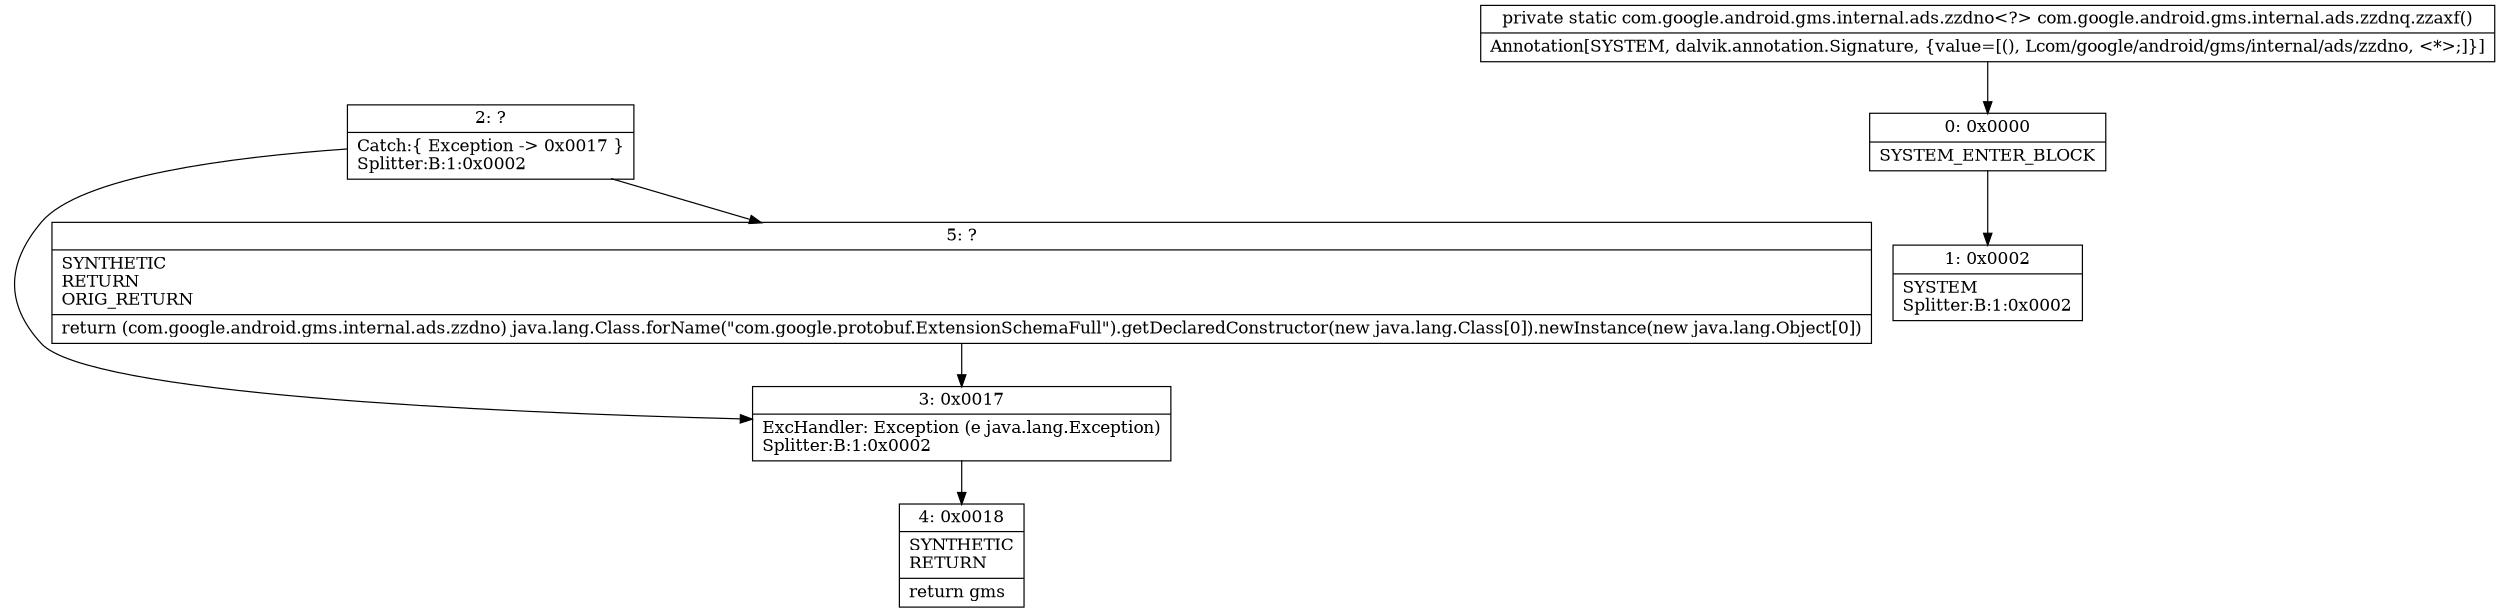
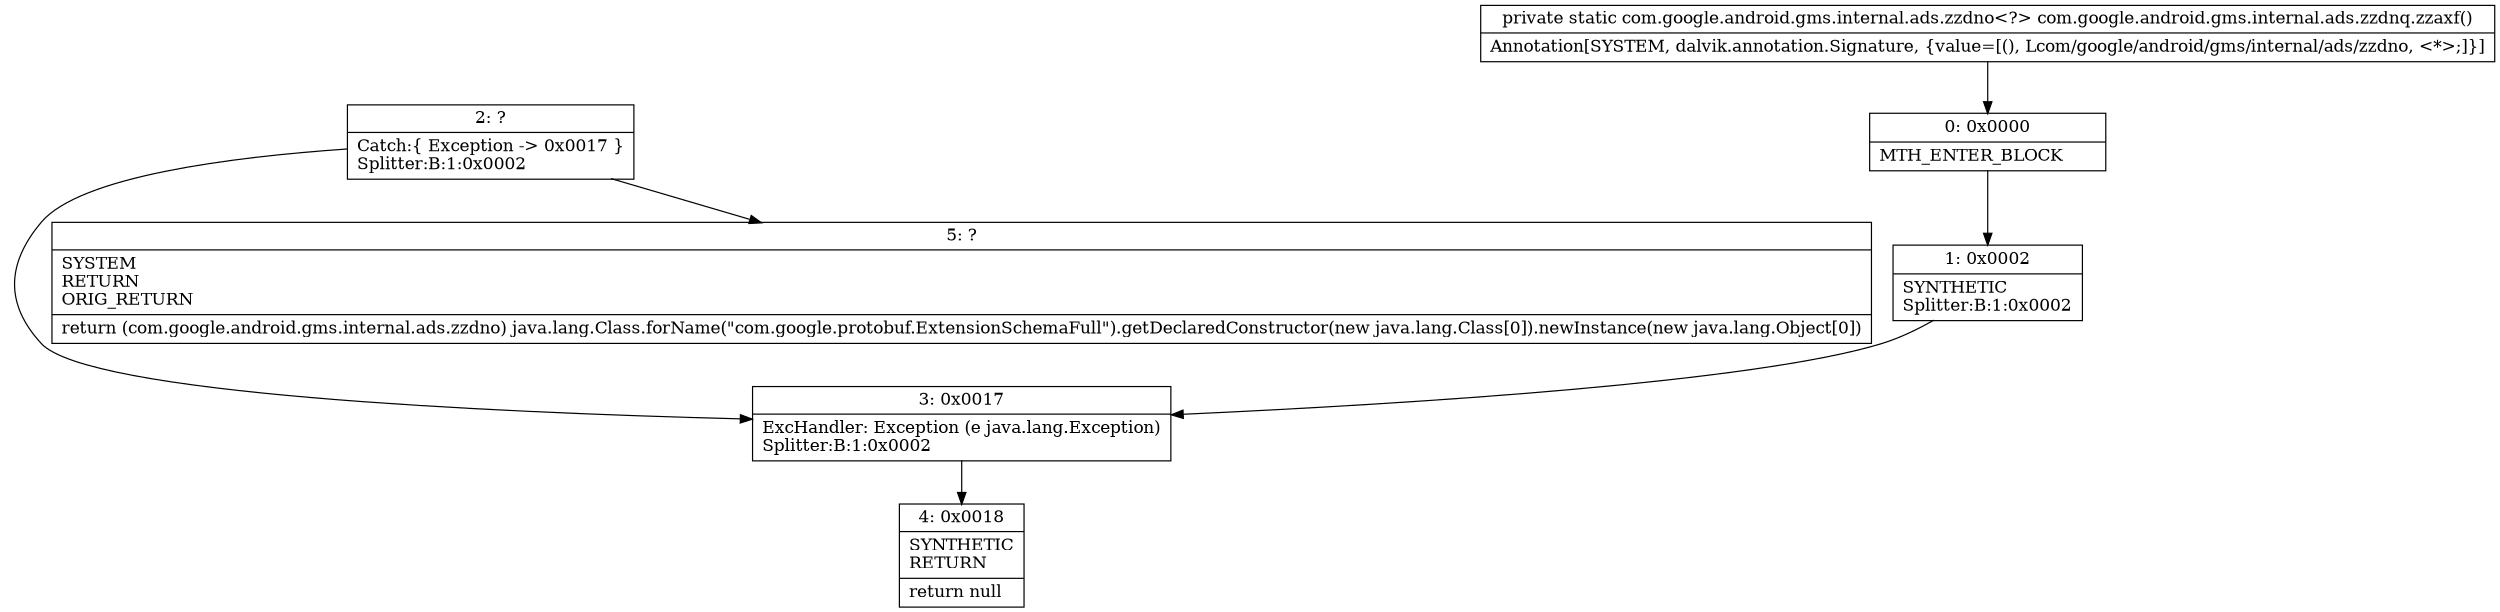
node "0: 0x0000": text "SYSTEM_ENTER_BLOCK" -> "MTH_ENTER_BLOCK"
node "5: ?": text "SYNTHETIC" -> "SYSTEM"
node "1: 0x0002": text "SYSTEM" -> "SYNTHETIC"
edge "5: ?" -> "3: 0x0017": now "1: 0x0002" -> "3: 0x0017"
node "4: 0x0018": text "return gms" -> "return null"
